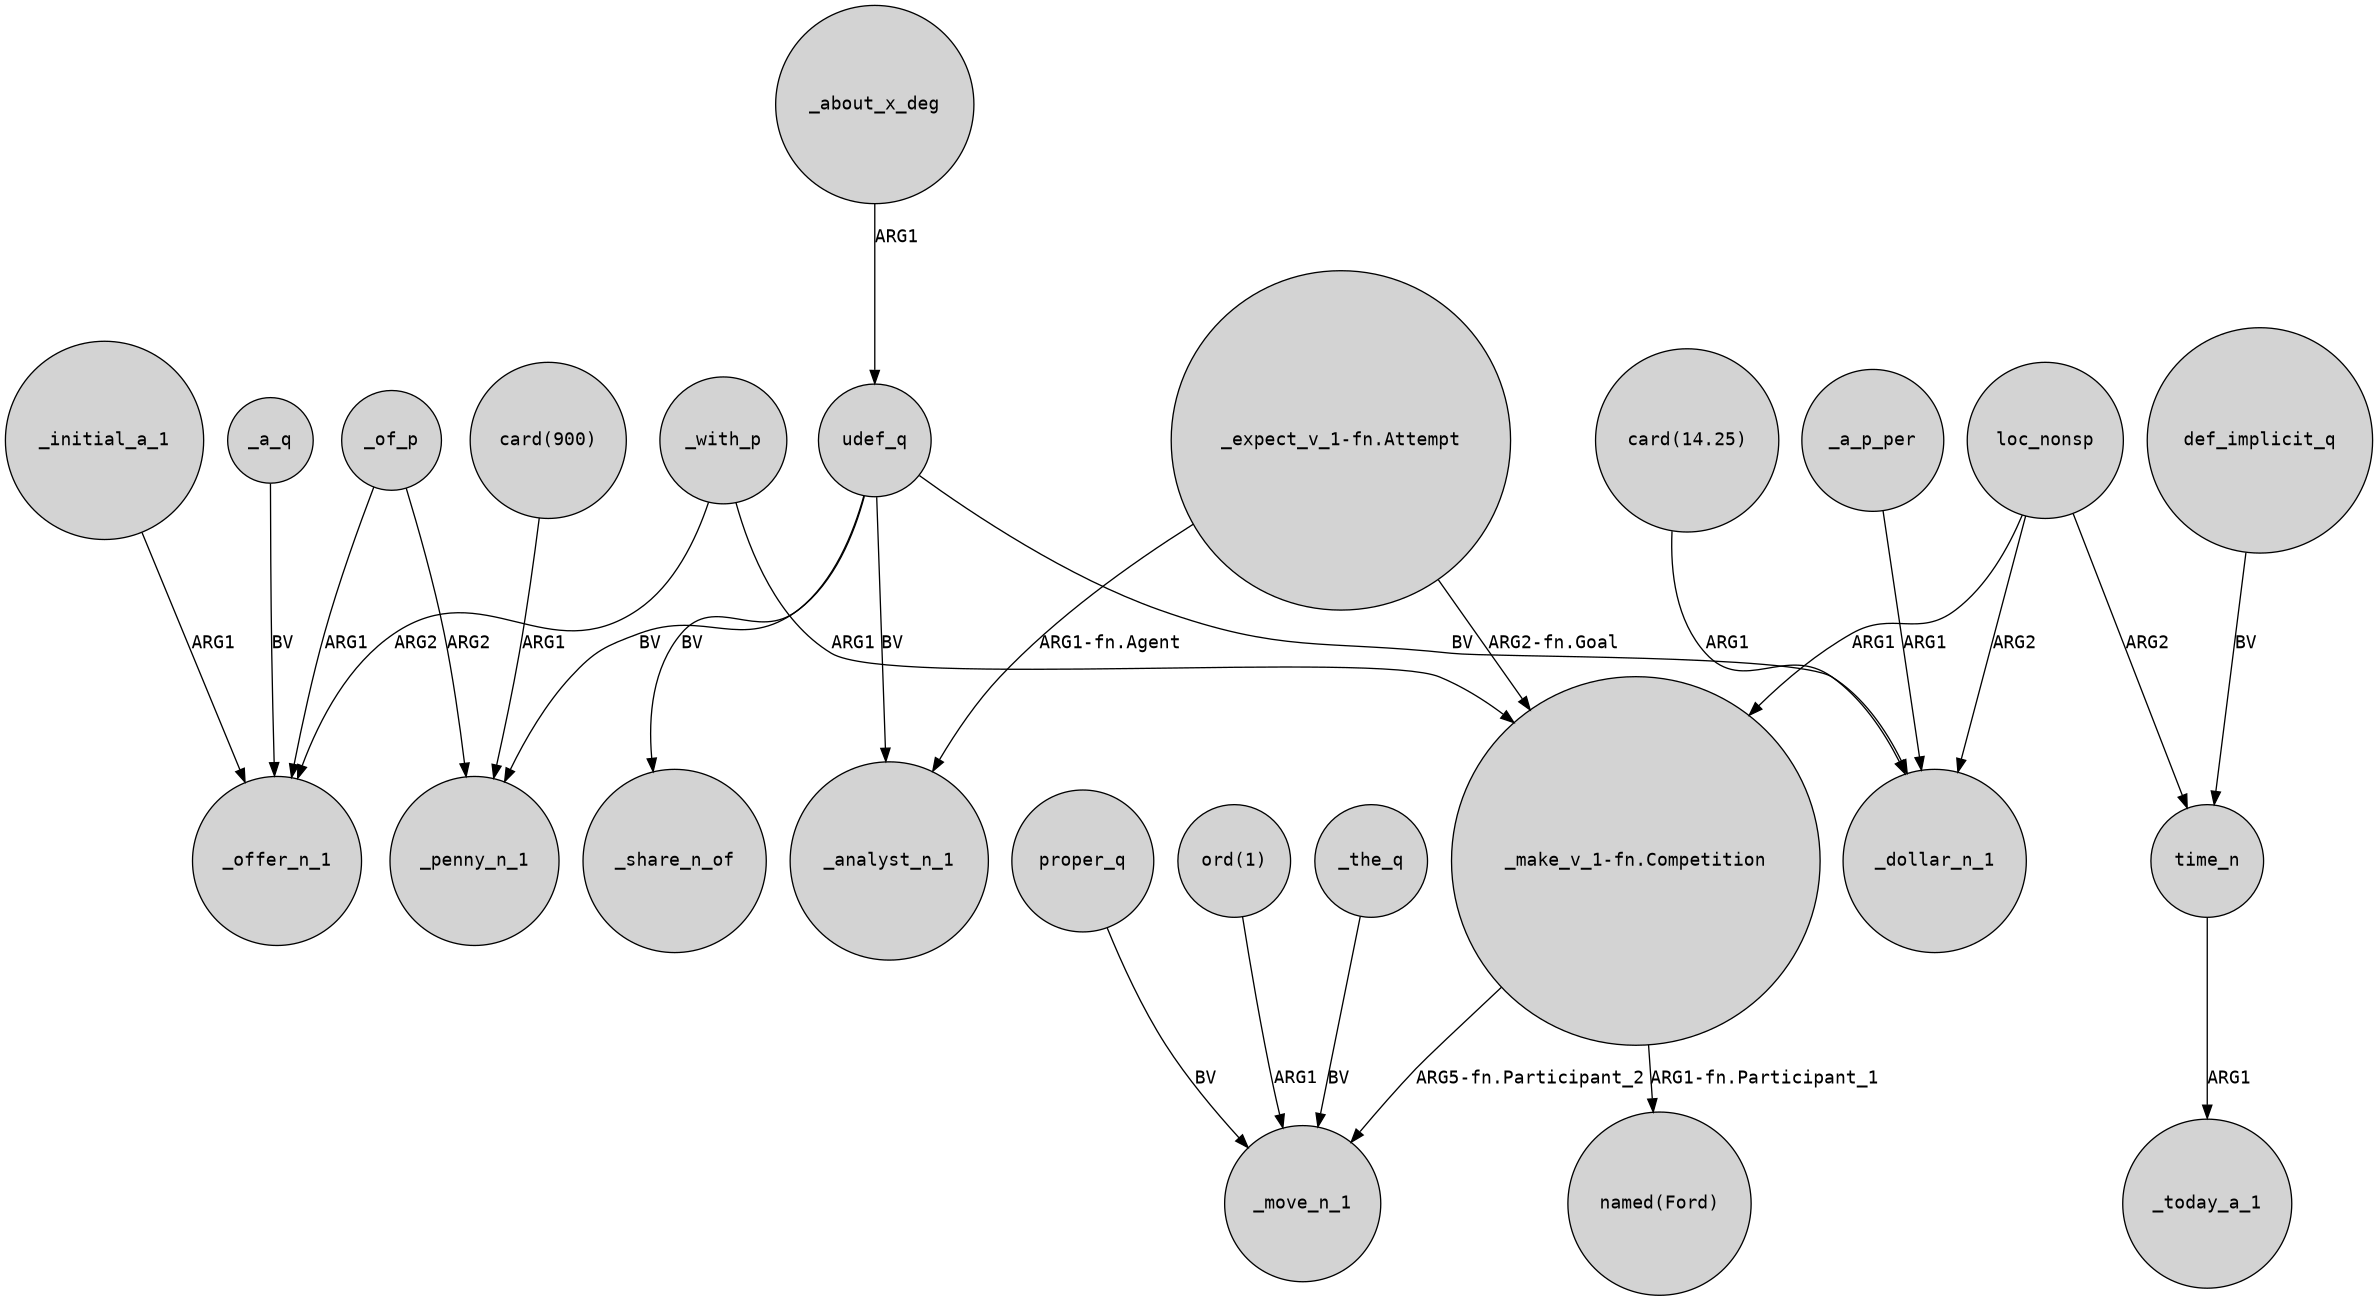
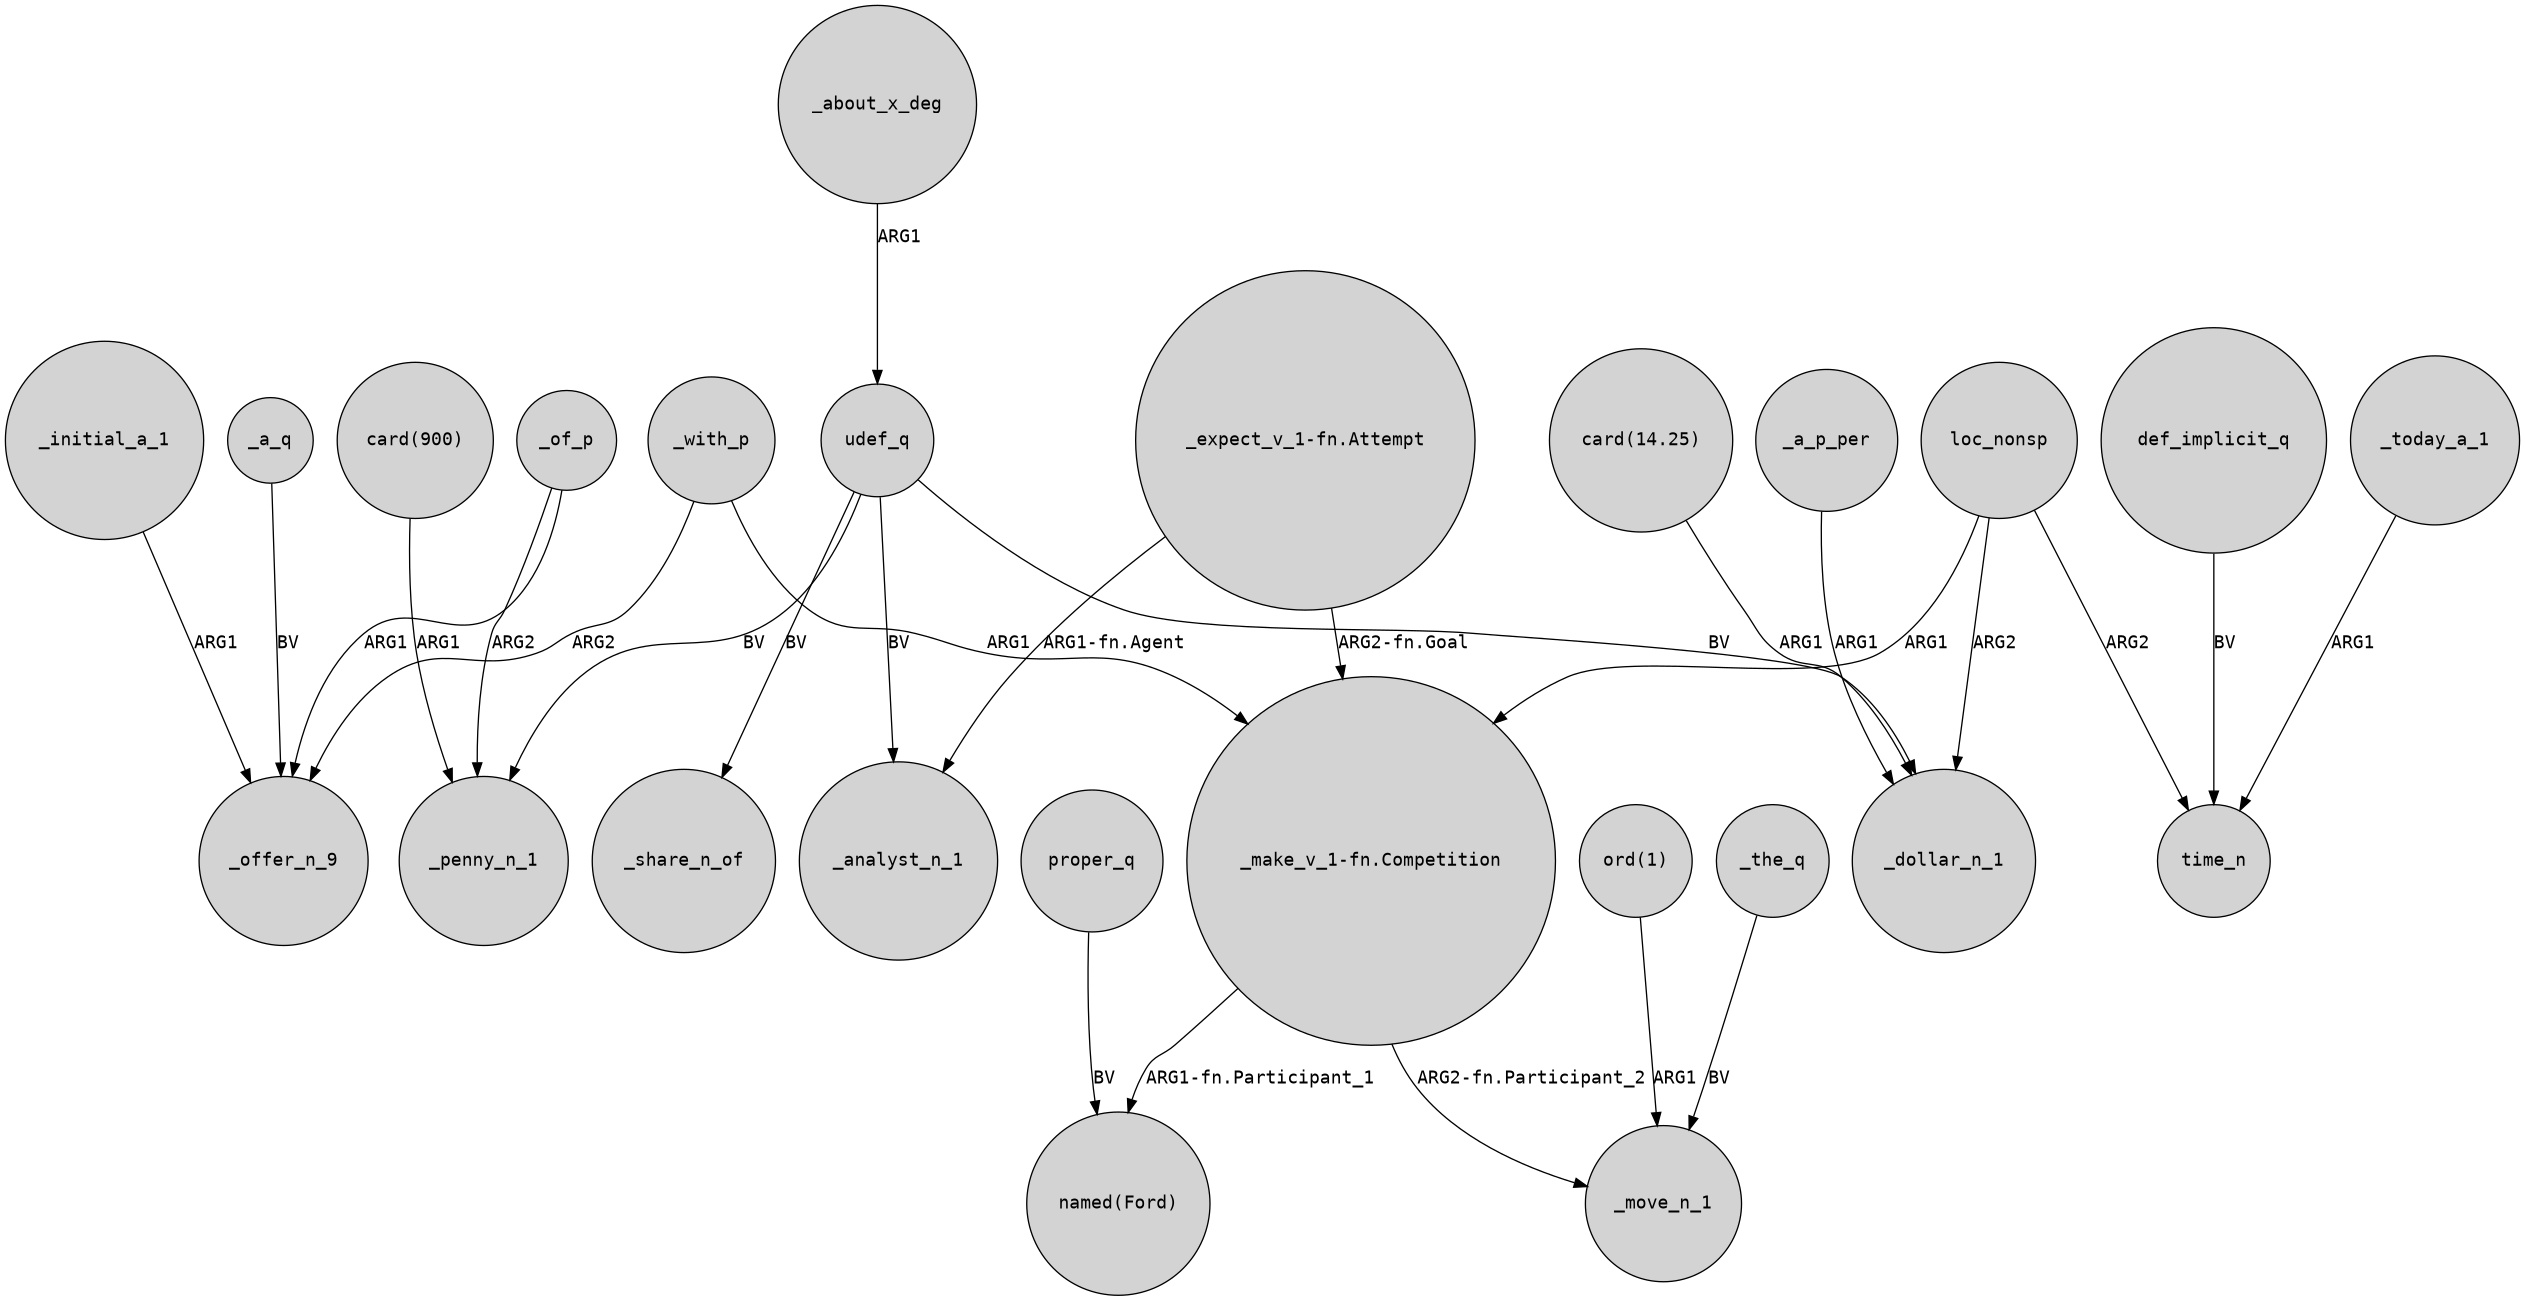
node "_offer_n_1": label "_offer_n_1" -> "_offer_n_9"
edge "time_n" -> "_today_a_1": reversed
edge "proper_q" -> "_move_n_1": now "proper_q" -> "named(Ford)"
edge "_make_v_1-fn.Competition" -> "_move_n_1": label "ARG5-fn.Participant_2" -> "ARG2-fn.Participant_2"
